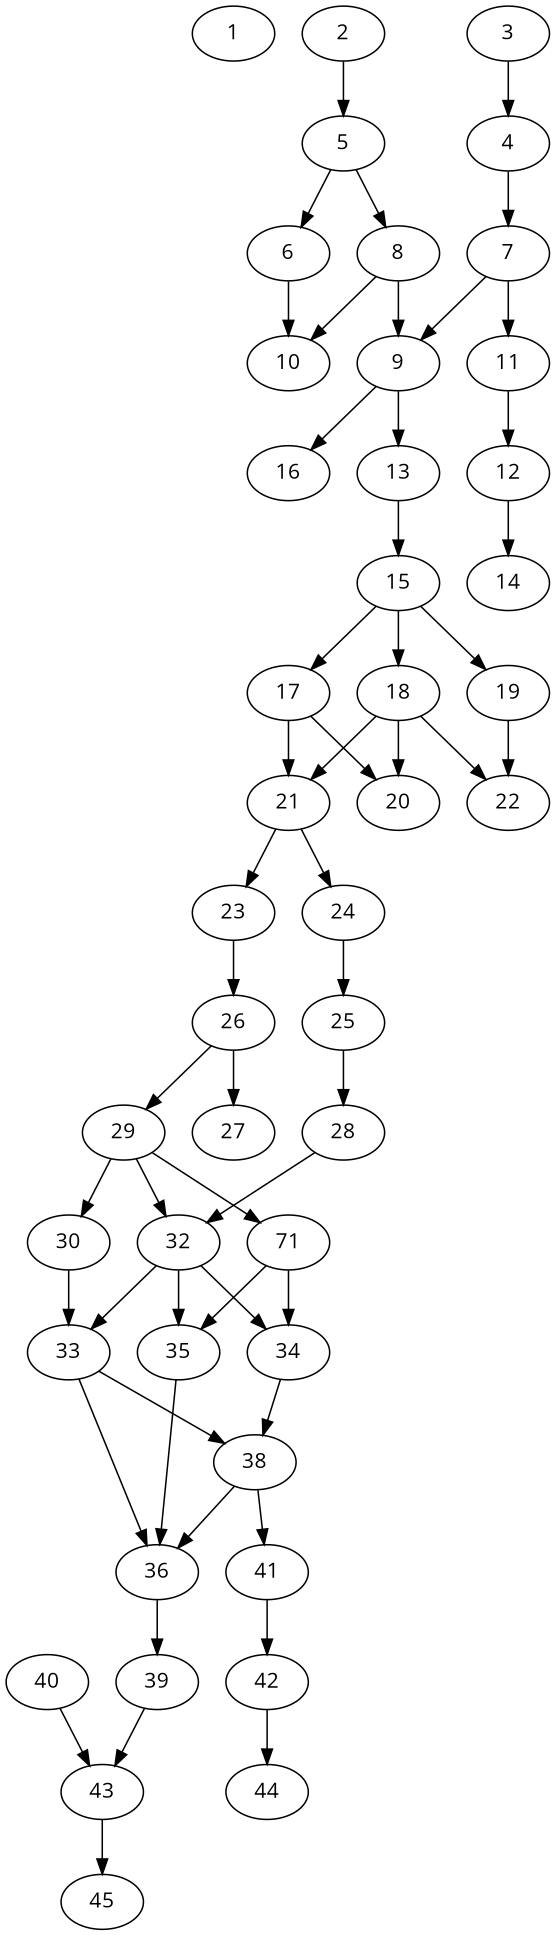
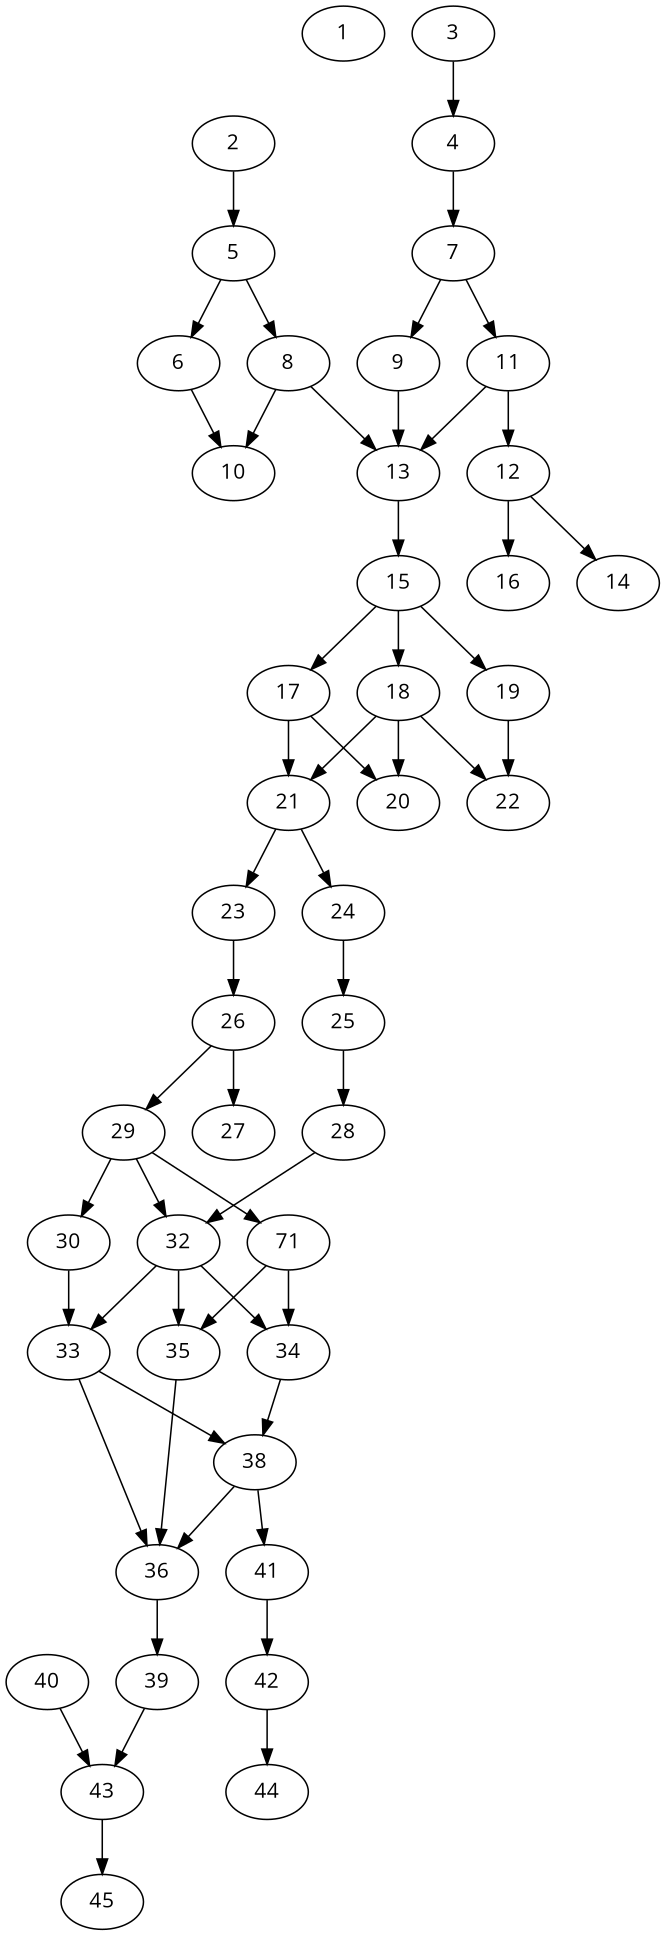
edge "8" -> "9": now "8" -> "13"
edge "9" -> "16": now "12" -> "16"
edge "11" -> "13": added
